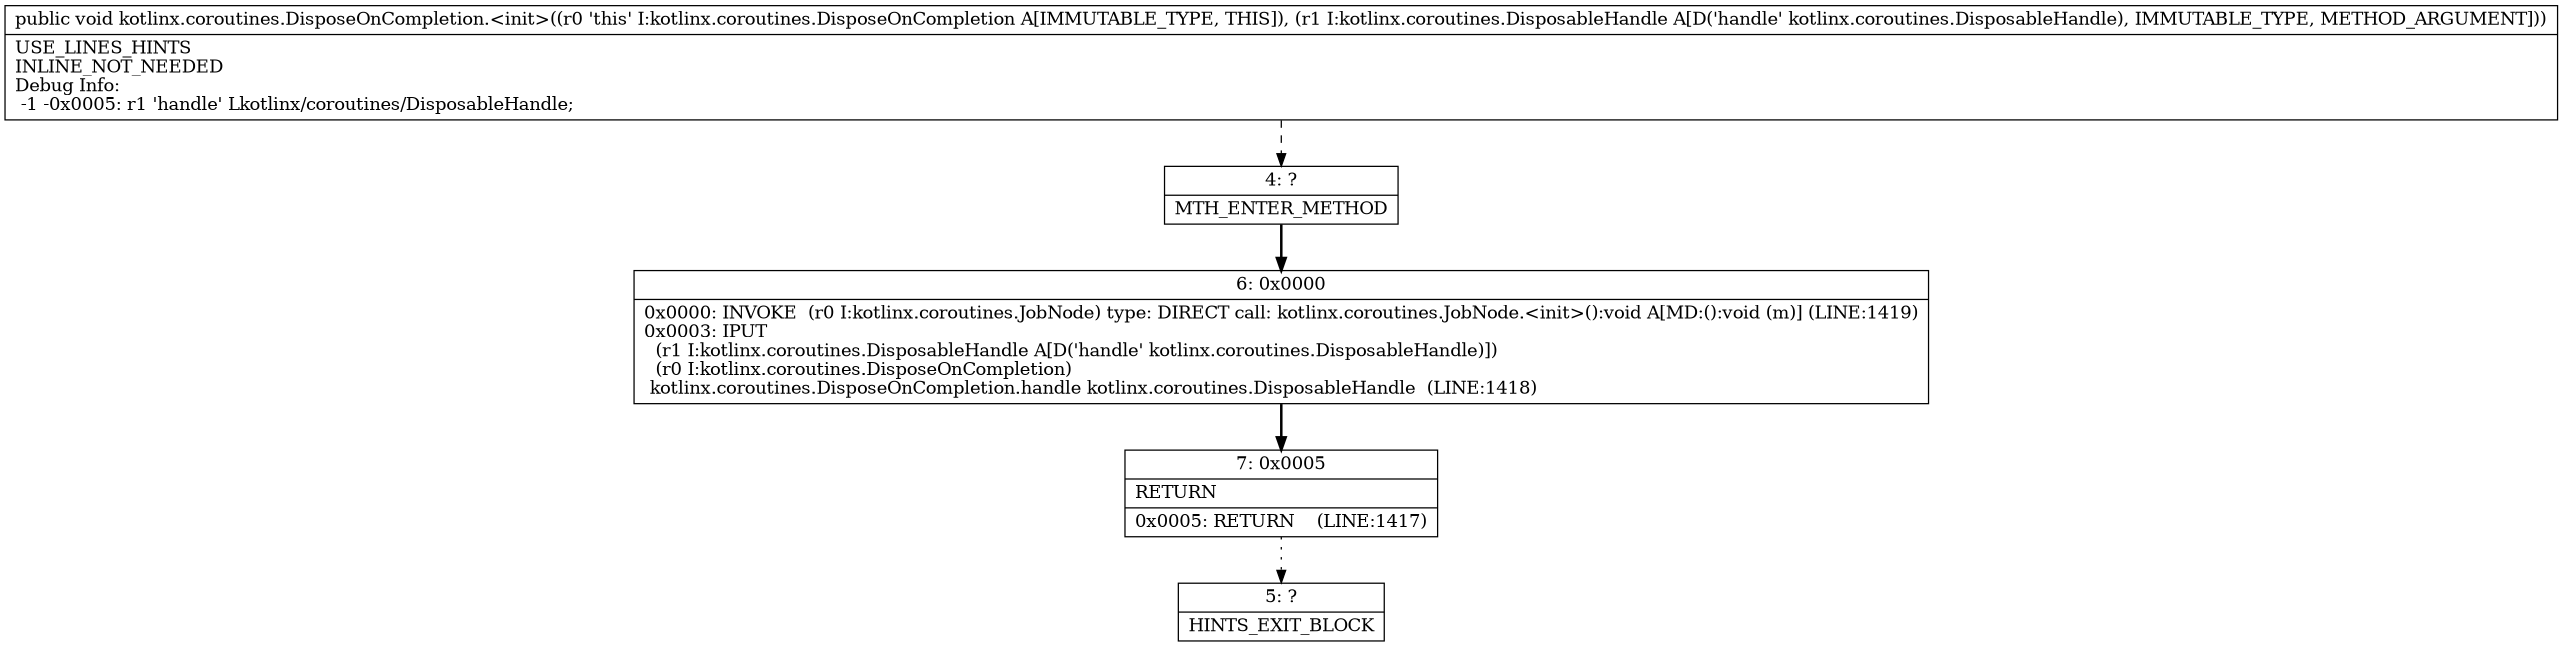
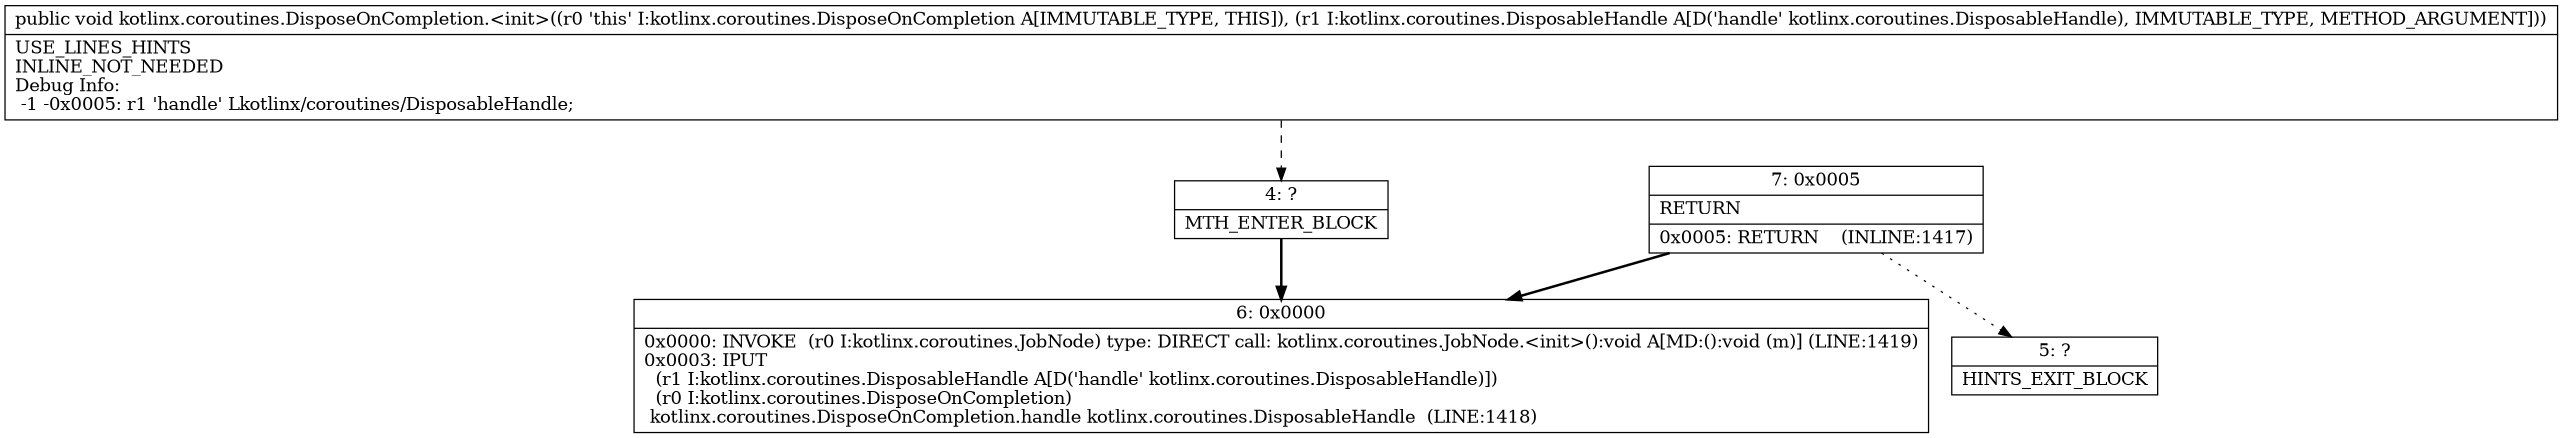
node "4: ?": text "MTH_ENTER_METHOD" -> "MTH_ENTER_BLOCK"
edge "6: 0x0000" -> "7: 0x0005": reversed
node "7: 0x0005": text "0x0005: RETURN    (LINE:1417)" -> "0x0005: RETURN    (INLINE:1417)"
